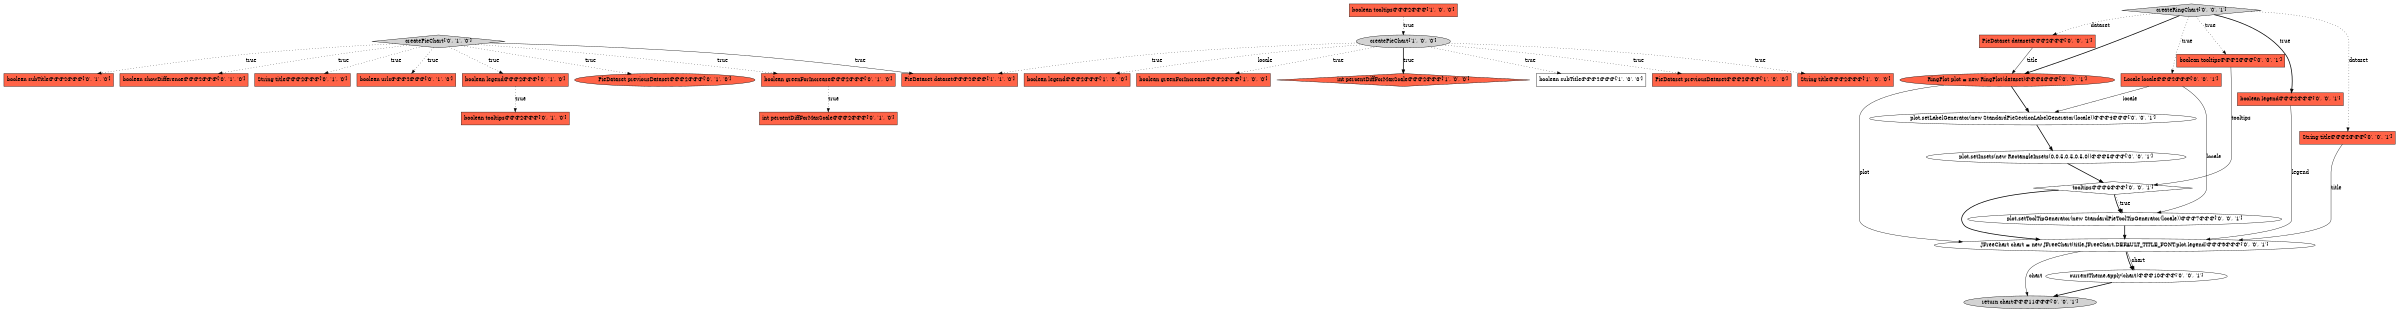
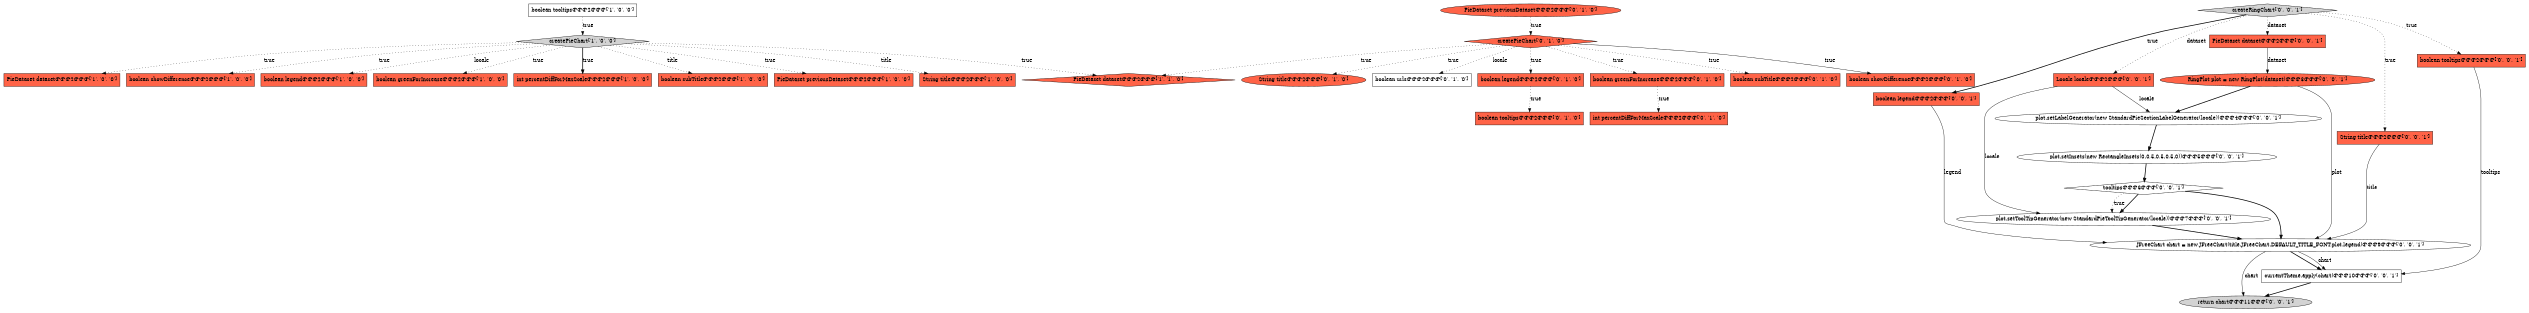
node "boolean tooltips@@@2@@@['1', '0', '0']": fillcolor tomato -> white
node "createPieChart['0', '1', '0']": fillcolor lightgray -> tomato
node "createPieChart['1', '0', '0']": shape ellipse -> diamond
edge "createRingChart['0', '0', '1']" -> "Locale locale@@@2@@@['0', '0', '1']": label "true" -> "dataset"
edge "createRingChart['0', '0', '1']" -> "RingPlot plot = new RingPlot(dataset)@@@3@@@['0', '0', '1']": removed
edge "createPieChart['0', '1', '0']" -> "PieDataset dataset@@@2@@@['1', '1', '0']": style solid -> dotted
edge "createPieChart['0', '1', '0']" -> "boolean showDifference@@@2@@@['0', '1', '0']": style dotted -> solid
edge "createPieChart['0', '1', '0']" -> "PieDataset previousDataset@@@2@@@['0', '1', '0']": reversed
edge "createPieChart['0', '1', '0']" -> "boolean urls@@@2@@@['0', '1', '0']": label "true" -> "locale"
edge "createPieChart['1', '0', '0']" -> "boolean subTitle@@@2@@@['1', '0', '0']": label "true" -> "title"
edge "createPieChart['1', '0', '0']" -> "String title@@@2@@@['1', '0', '0']": label "true" -> "title"
edge "PieDataset dataset@@@2@@@['0', '0', '1']" -> "RingPlot plot = new RingPlot(dataset)@@@3@@@['0', '0', '1']": label "title" -> "dataset"
edge "createRingChart['0', '0', '1']" -> "String title@@@2@@@['0', '0', '1']": label "dataset" -> "true"
node "PieDataset dataset@@@2@@@['1', '0', '0']": added
node "boolean showDifference@@@2@@@['1', '0', '0']": added
node "String title@@@2@@@['0', '1', '0']": shape box -> ellipse
node "boolean urls@@@2@@@['0', '1', '0']": fillcolor tomato -> white
node "PieDataset dataset@@@2@@@['1', '1', '0']": shape box -> diamond
node "int percentDiffForMaxScale@@@2@@@['1', '0', '0']": shape diamond -> box
node "boolean subTitle@@@2@@@['1', '0', '0']": fillcolor white -> tomato
edge "boolean tooltips@@@2@@@['0', '0', '1']" -> "tooltips@@@6@@@['0', '0', '1']": now "boolean tooltips@@@2@@@['0', '0', '1']" -> "currentTheme.apply(chart)@@@10@@@['0', '0', '1']"
node "currentTheme.apply(chart)@@@10@@@['0', '0', '1']": shape ellipse -> box
